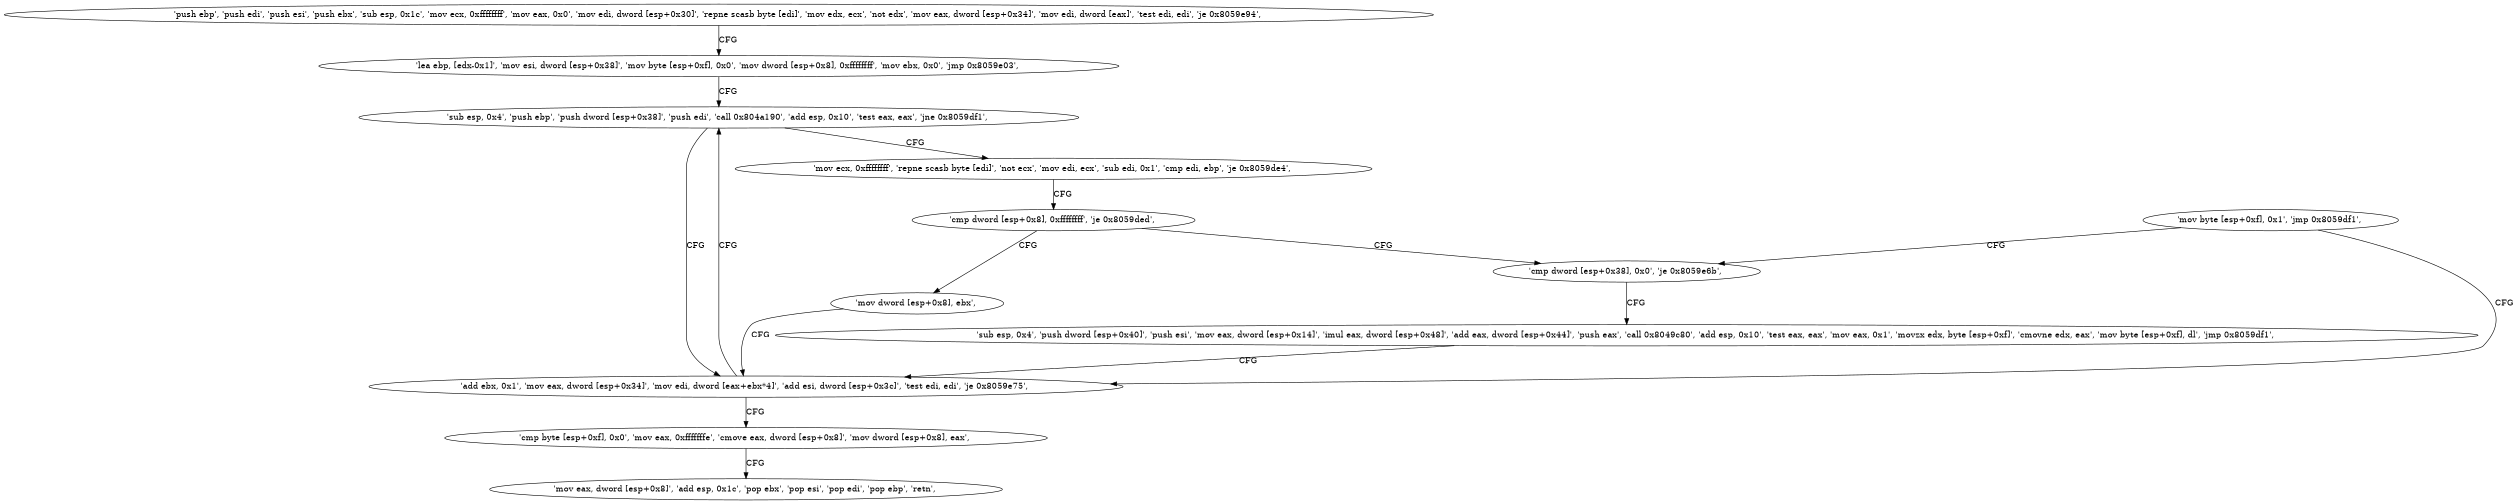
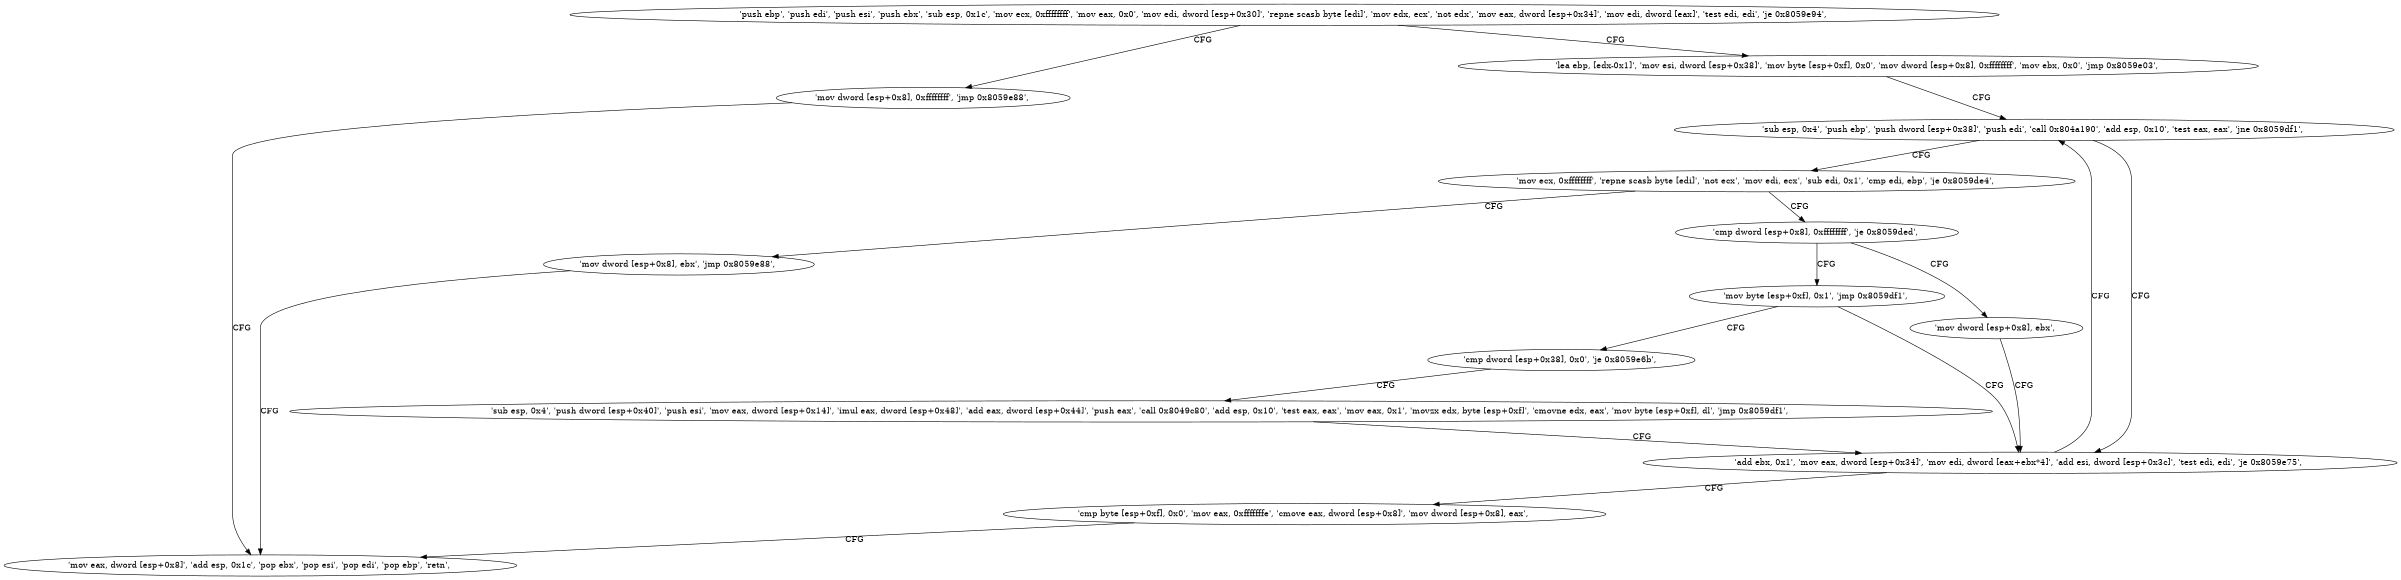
node "'mov dword [esp+0x8], 0xffffffff', 'jmp 0x8059e88',": added
edge "'cmp dword [esp+0x8], 0xffffffff', 'je 0x8059ded'," -> "'cmp dword [esp+0x38], 0x0', 'je 0x8059e6b',": now "'cmp dword [esp+0x8], 0xffffffff', 'je 0x8059ded'," -> "'mov byte [esp+0xf], 0x1', 'jmp 0x8059df1',"
node "'mov dword [esp+0x8], ebx', 'jmp 0x8059e88',": added
